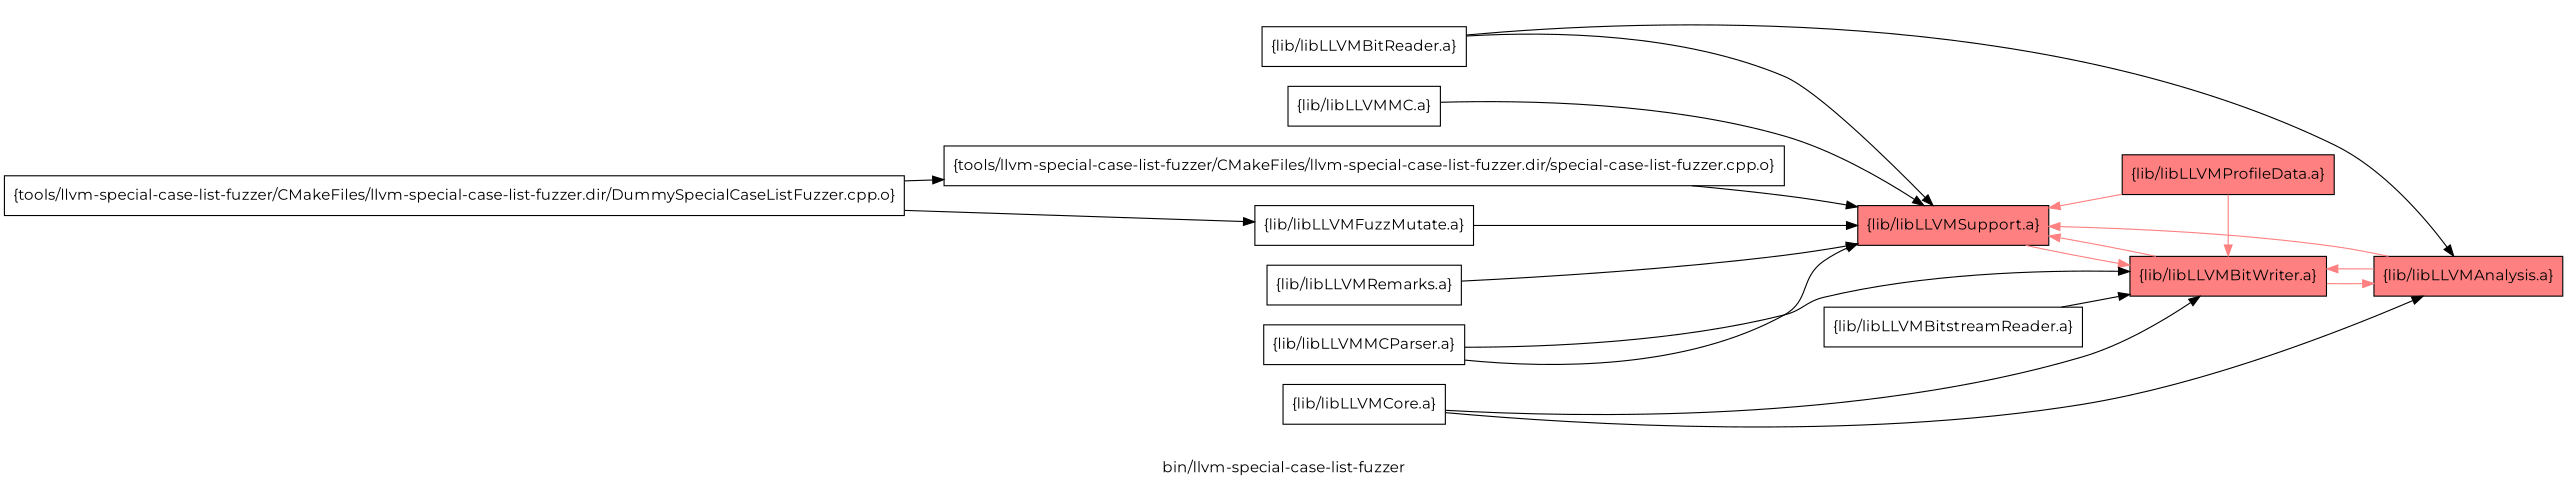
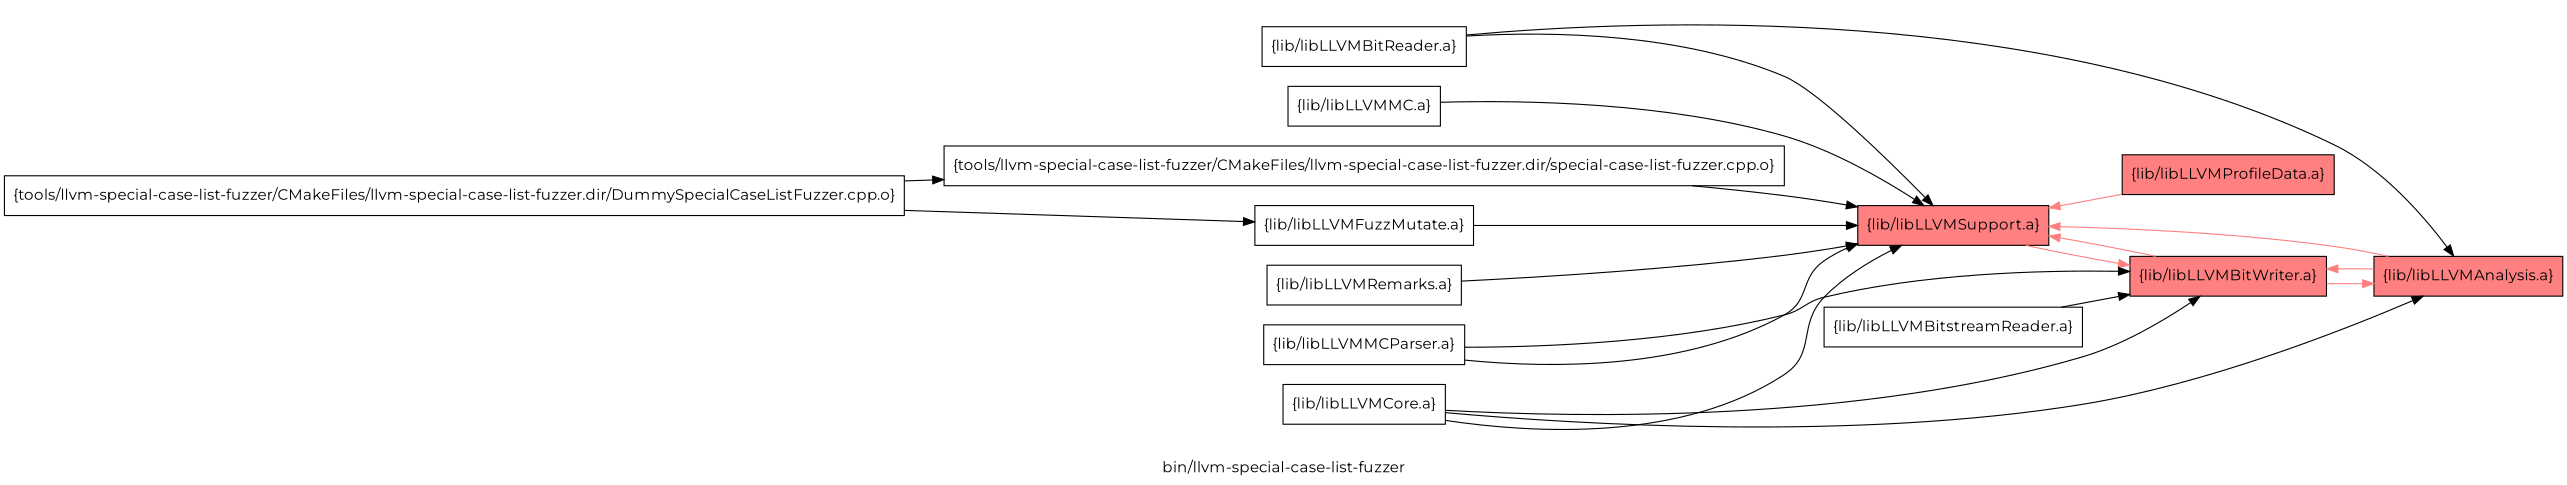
edge "{lib/libLLVMProfileData.a}" -> "{lib/libLLVMBitWriter.a}": removed
edge "{lib/libLLVMCore.a}" -> "{lib/libLLVMSupport.a}": added
